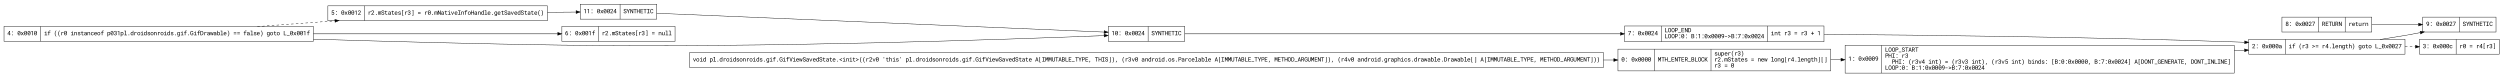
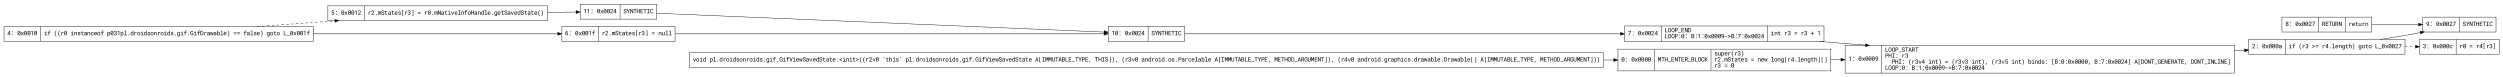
edge "7: 0x0024" -> "2: 0x000a": now "7: 0x0024" -> "1: 0x0009"
edge "4: 0x0010" -> "10: 0x0024": now "6: 0x001f" -> "10: 0x0024"
